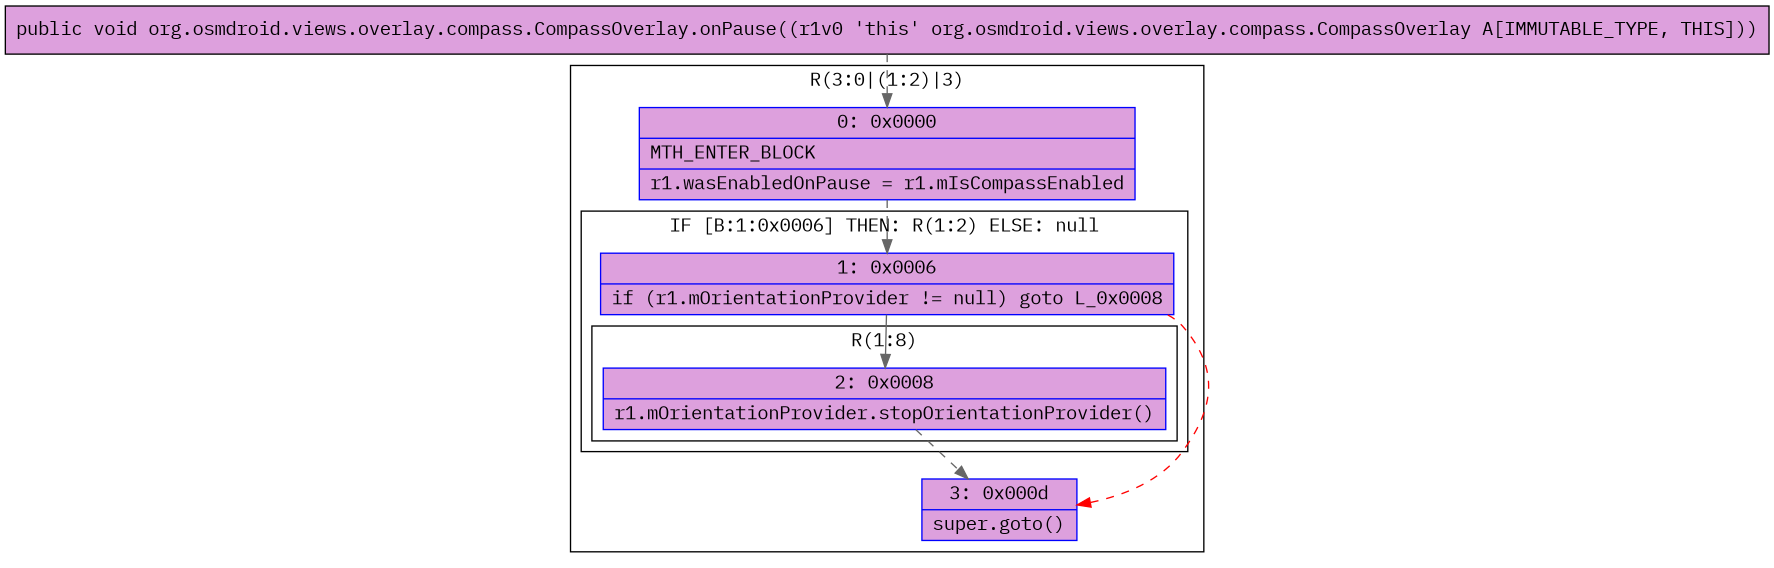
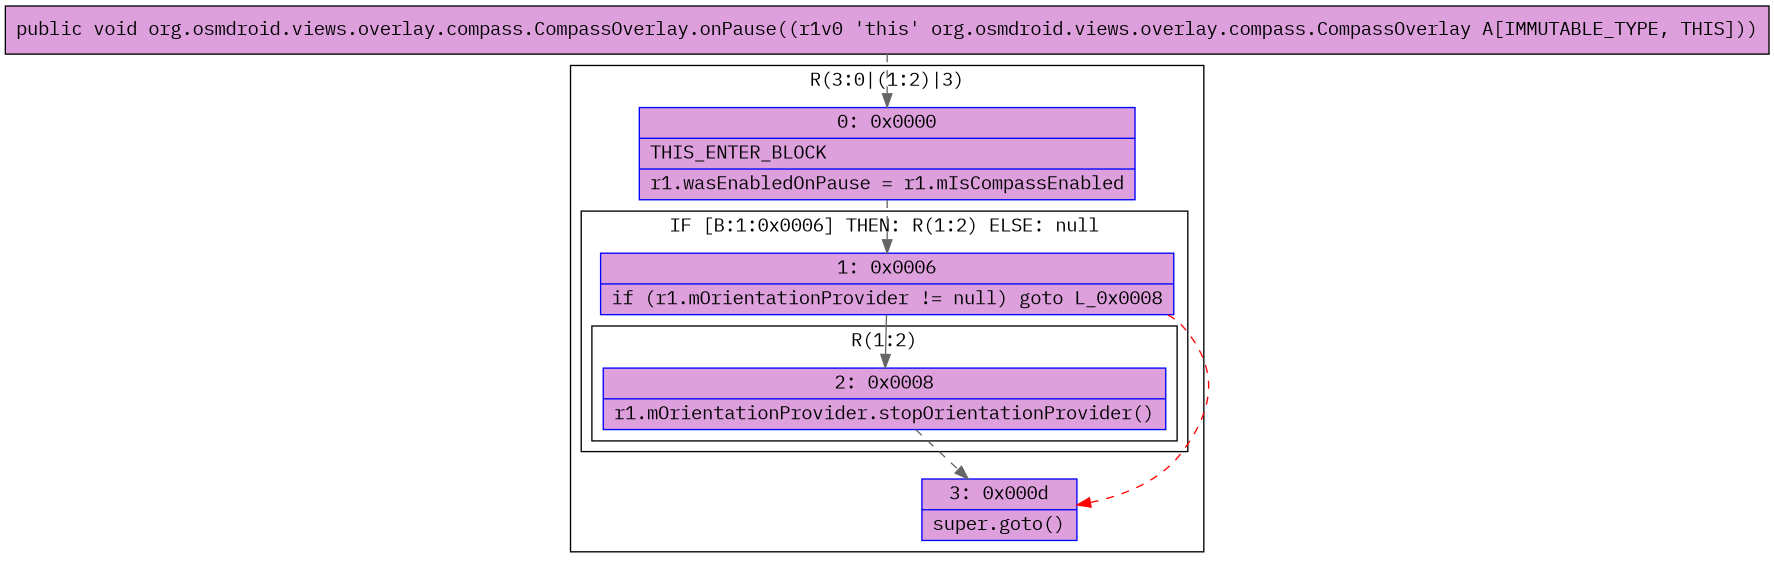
node "0: 0x0000": text "MTH_ENTER_BLOCK" -> "THIS_ENTER_BLOCK"
cluster "R(1:8)": label "R(1:8)" -> "R(1:2)"
